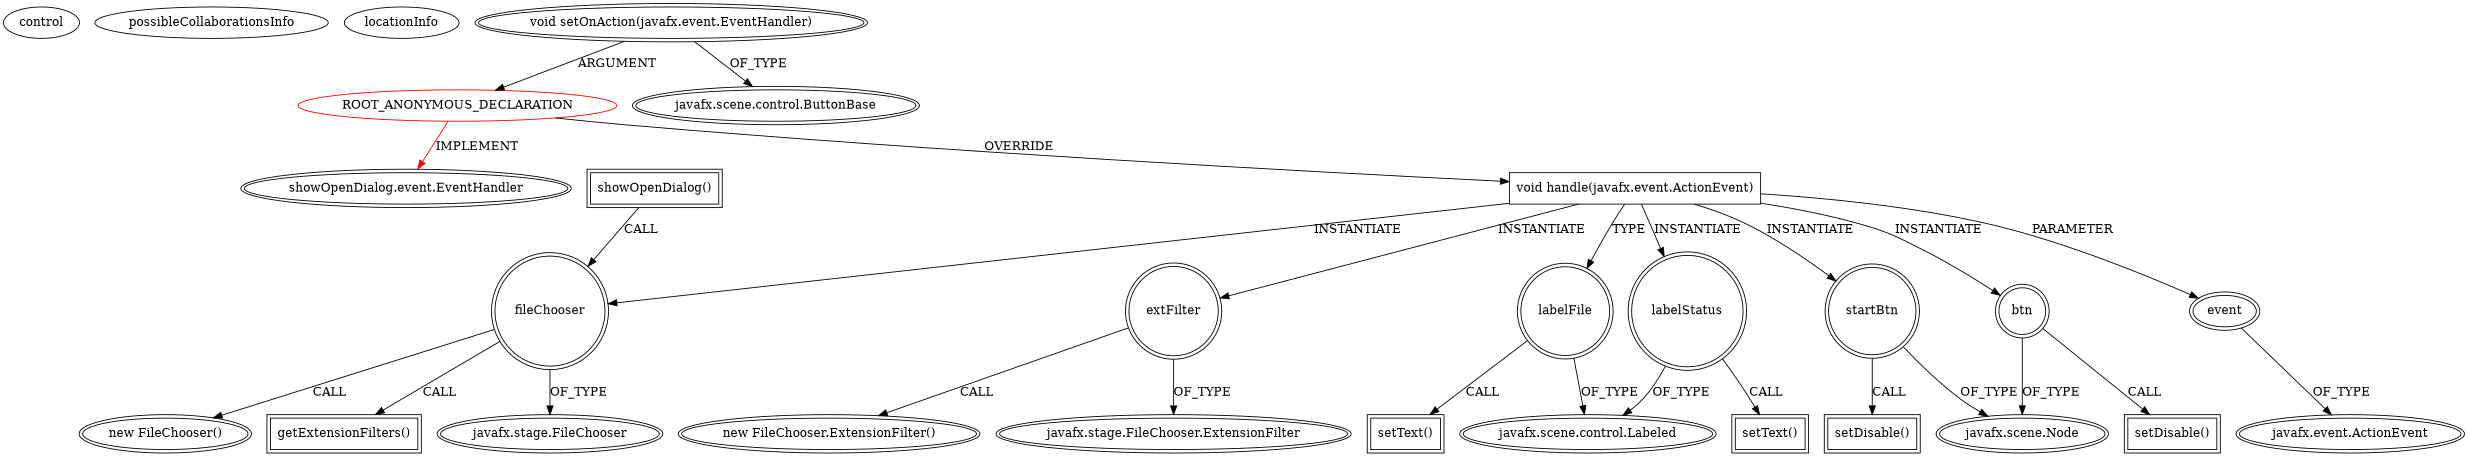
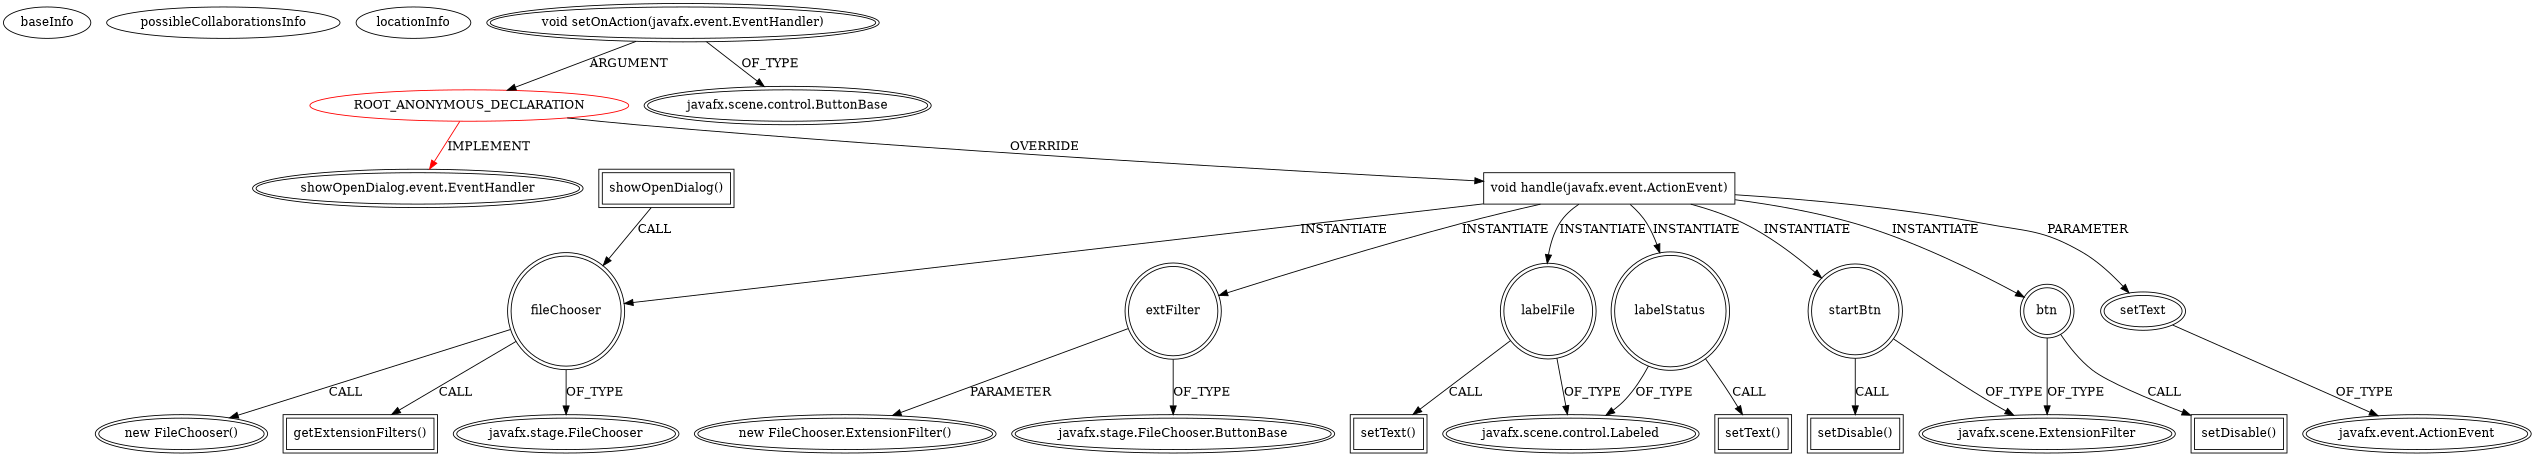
node "control": label "control" -> "baseInfo"
edge "void handle(javafx.event.ActionEvent)" -> "labelFile": label "TYPE" -> "INSTANTIATE"
node "event": label "event" -> "setText"
edge "extFilter" -> "new FileChooser.ExtensionFilter()": label "CALL" -> "PARAMETER"
node "javafx.stage.FileChooser.ExtensionFilter": label "javafx.stage.FileChooser.ExtensionFilter" -> "javafx.stage.FileChooser.ButtonBase"
node "javafx.scene.Node": label "javafx.scene.Node" -> "javafx.scene.ExtensionFilter"
